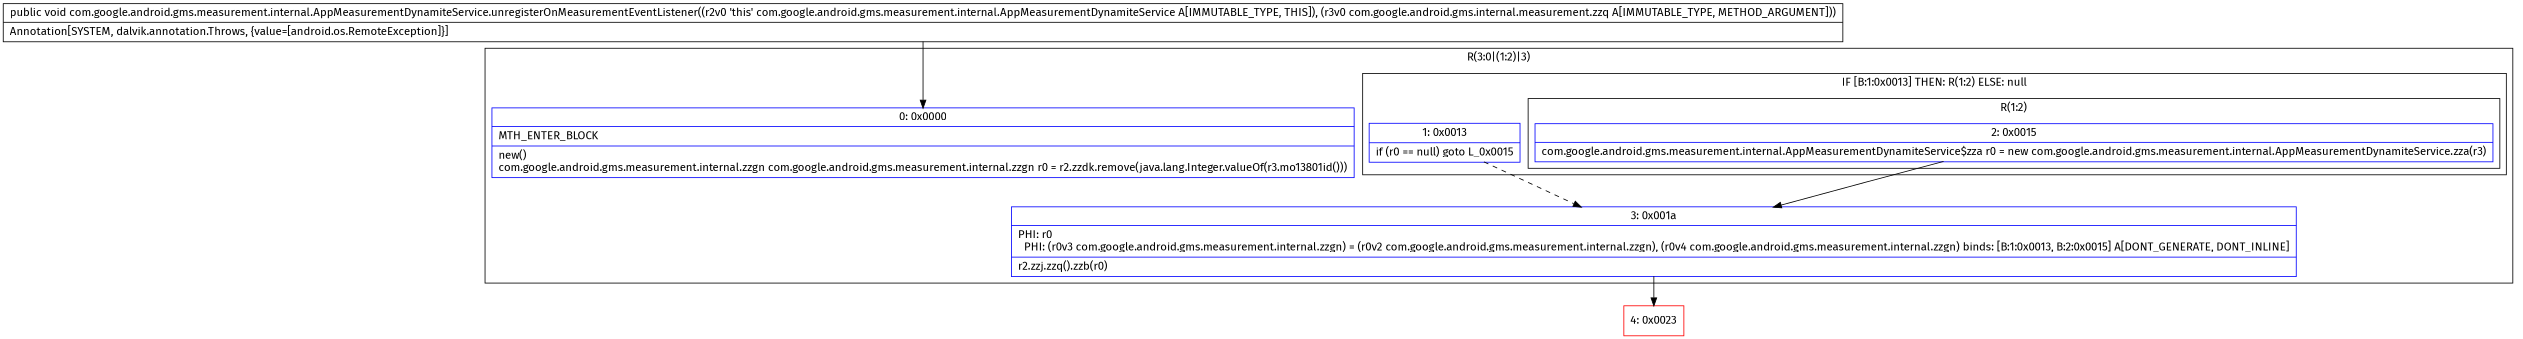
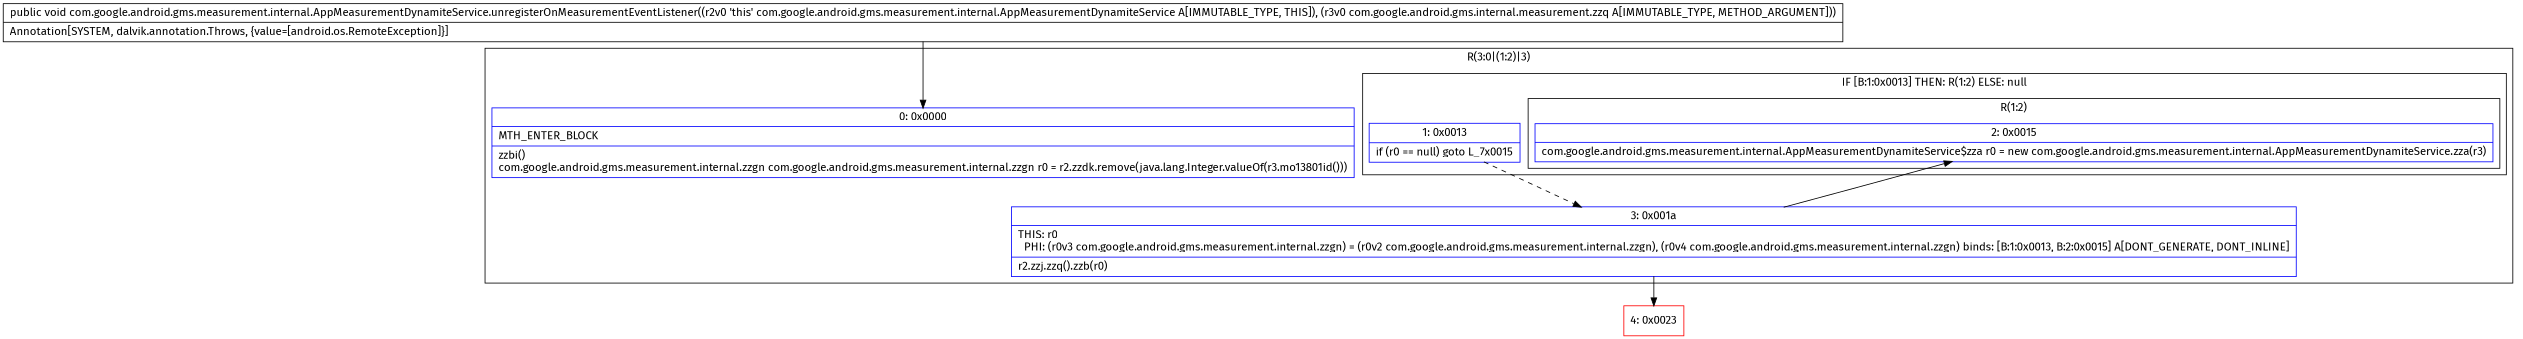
node "1: 0x0013": text "if (r0 == null) goto L_0x0015" -> "if (r0 == null) goto L_7x0015"
node "0: 0x0000": text "new()" -> "zzbi()"
edge "2: 0x0015" -> "3: 0x001a": reversed
node "3: 0x001a": text "PHI: r0" -> "THIS: r0"
